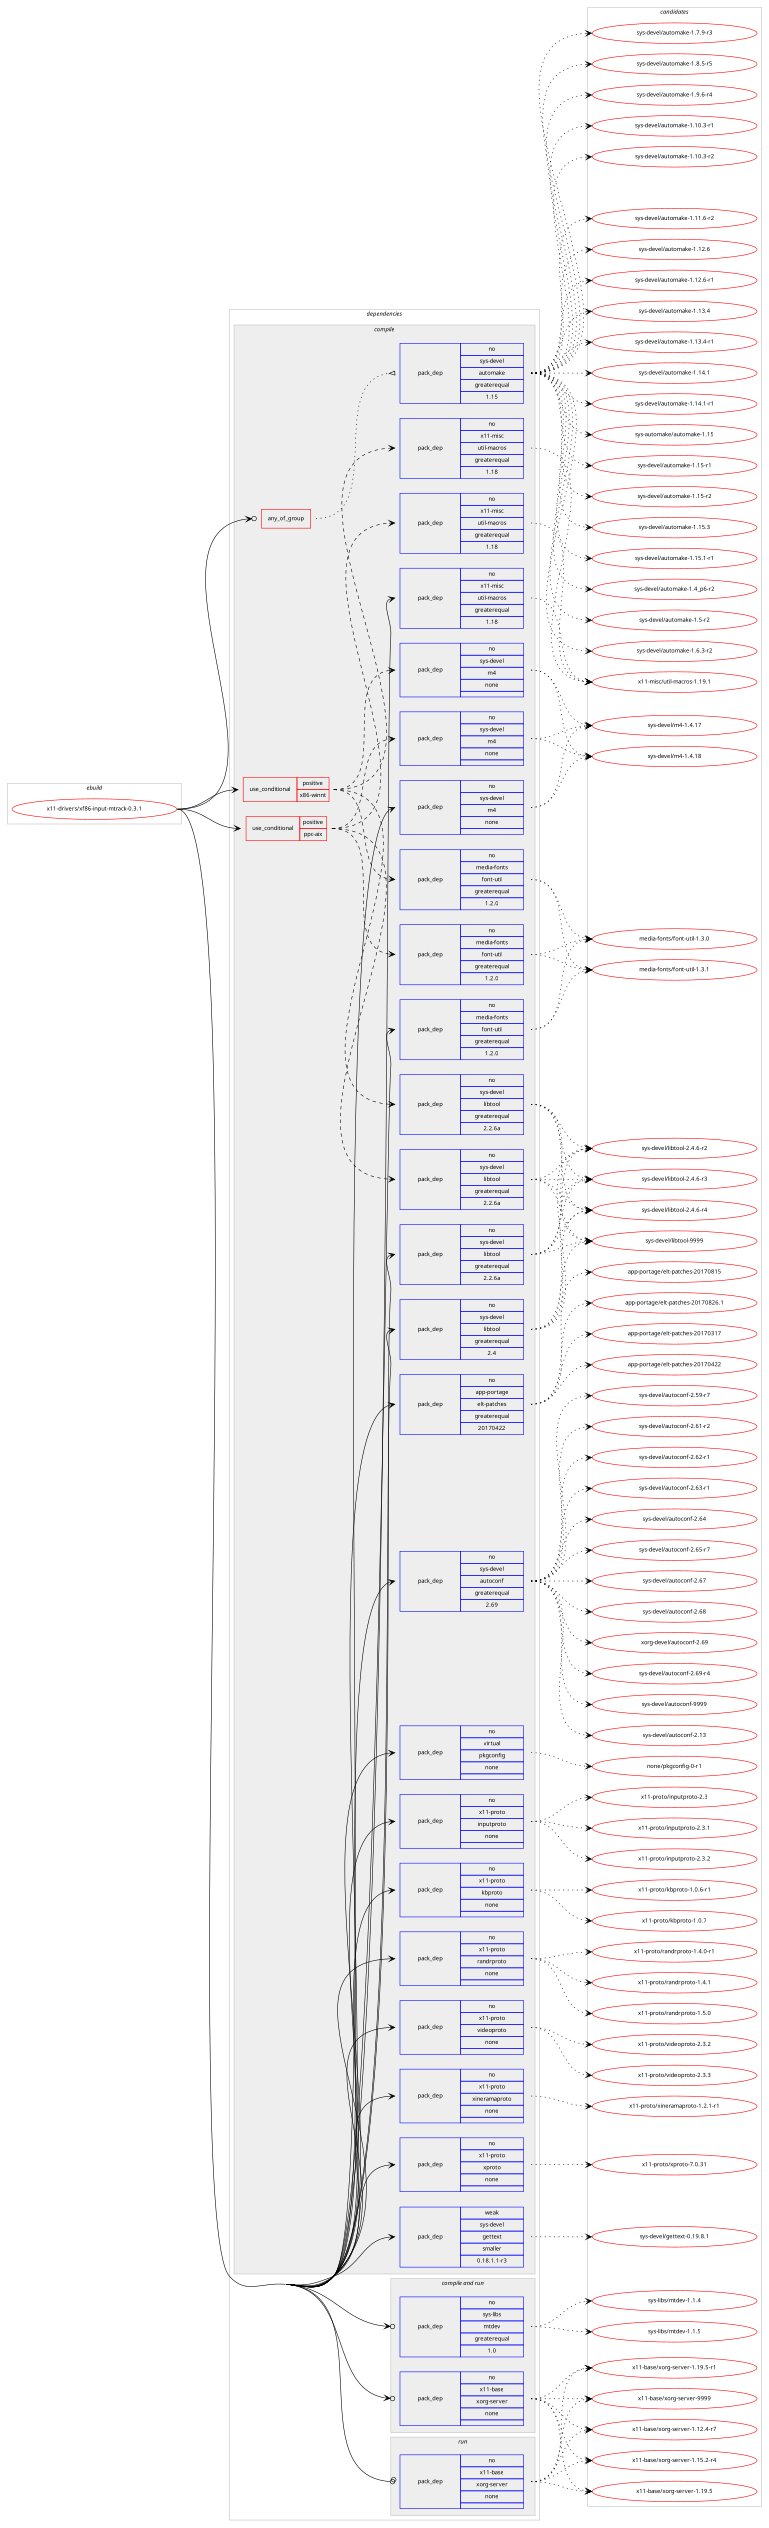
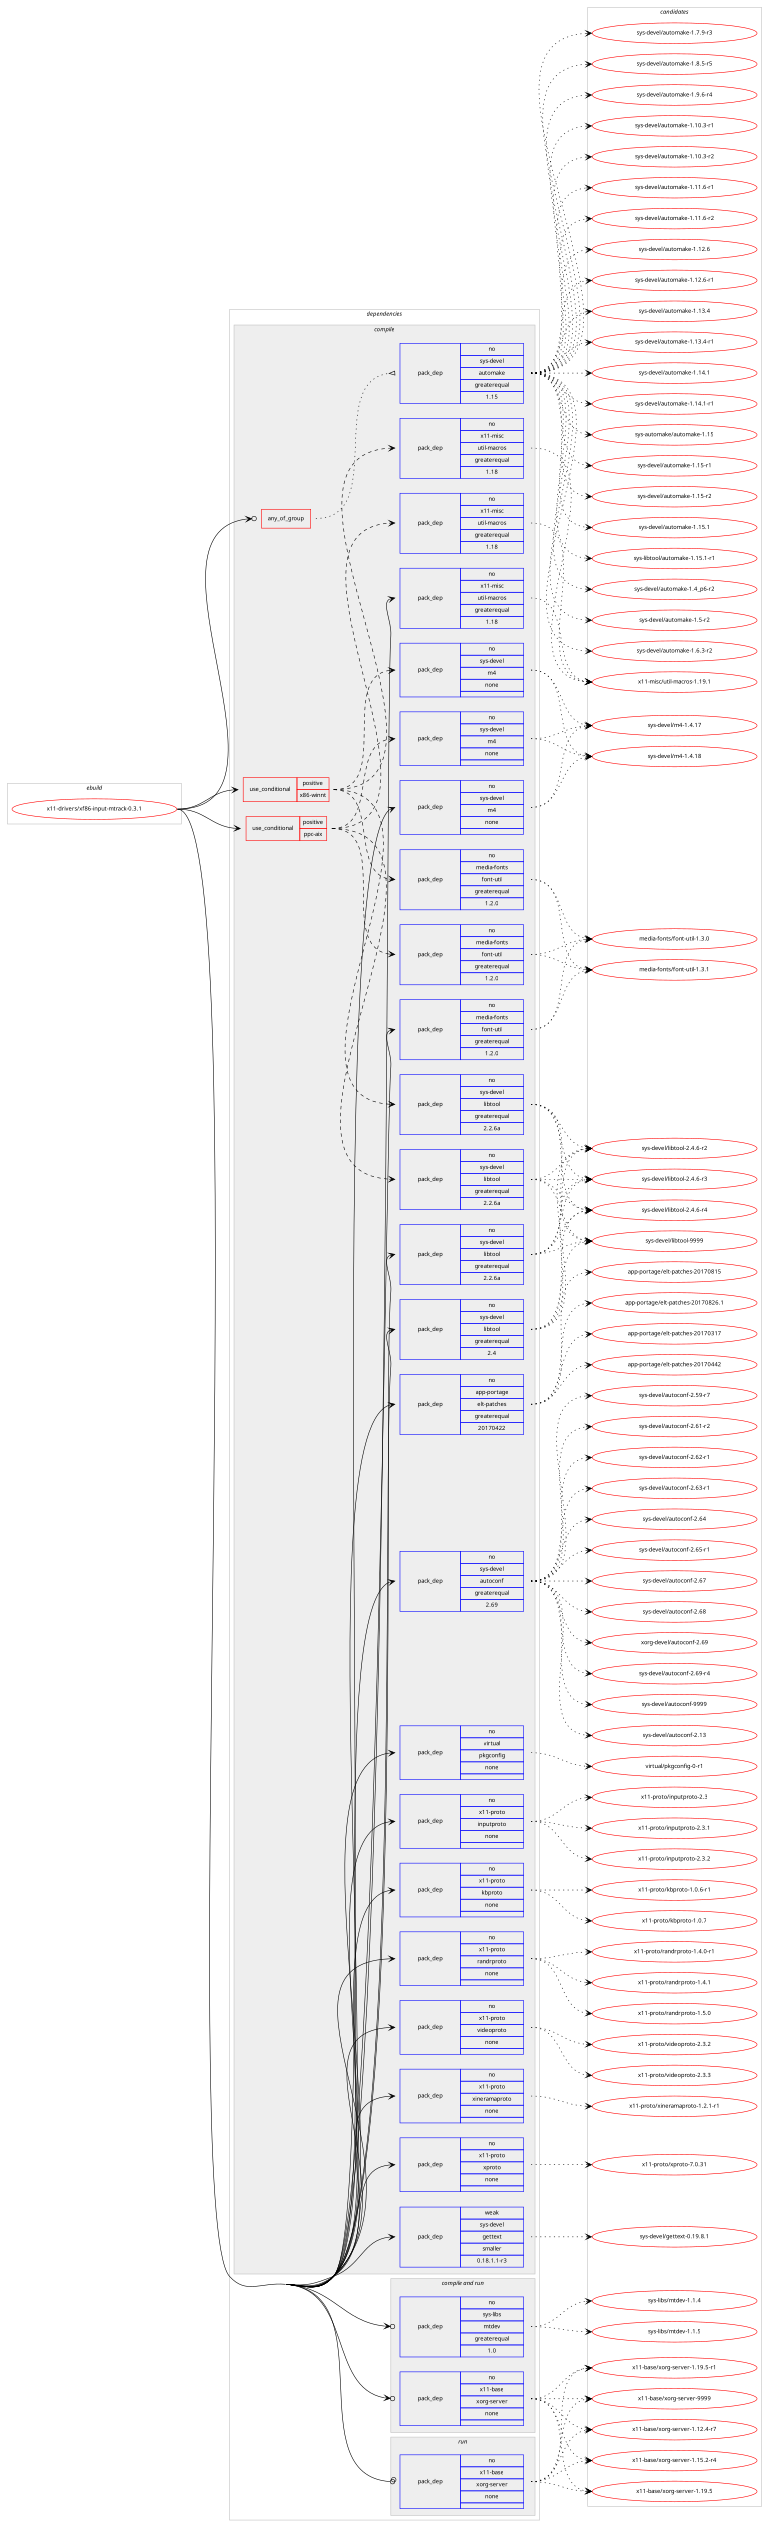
node "sys-devel/automake-1.11.6-r1": added
node "sys-devel/automake-1.15.3": label "sys-devel/automake-1.15.3" -> "sys-devel/automake-1.15.1"
node "sys-devel/automake-1.15.1-r1": label "sys-devel/automake-1.15.1-r1" -> "sys-libtool/automake-1.15.1-r1"
node "app-portage/elt-patches-20170422": label "app-portage/elt-patches-20170422" -> "app-portage/elt-patches-20170442"
node "sys-devel/autoconf-2.65-r7": label "sys-devel/autoconf-2.65-r7" -> "sys-devel/autoconf-2.65-r1"
node "none/pkgconfig-0-r1": label "none/pkgconfig-0-r1" -> "virtual/pkgconfig-0-r1"
